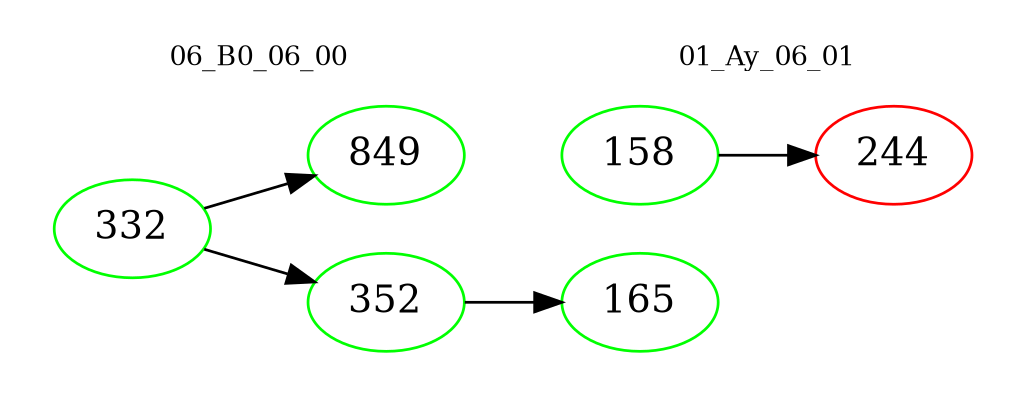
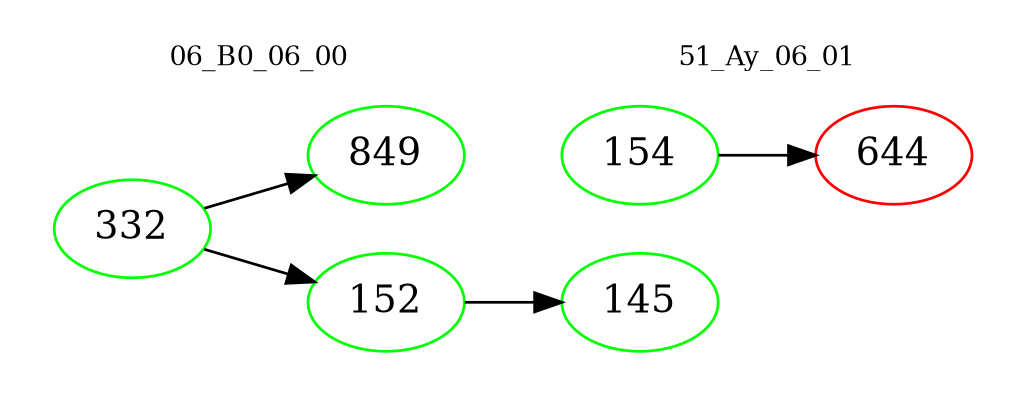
cluster "01_Ay_06_01": label "01_Ay_06_01" -> "51_Ay_06_01"
node "158": label "158" -> "154"
node "244": label "244" -> "644"
node "352": label "352" -> "152"
node "165": label "165" -> "145"
